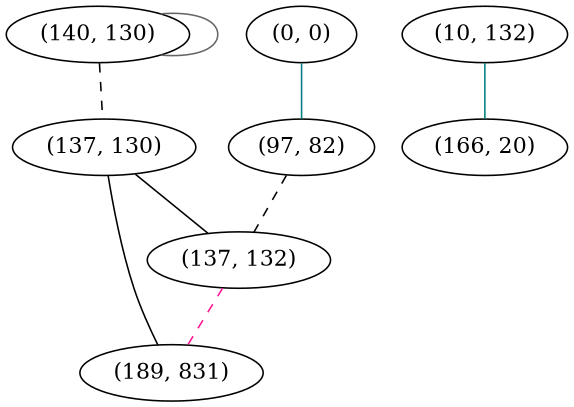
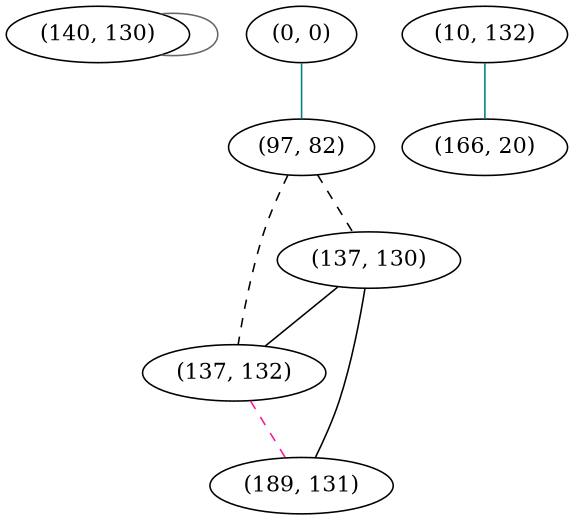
edge "(140, 130)" -- "(137, 130)": now "(97, 82)" -- "(137, 130)"
node "(189, 831)": label "(189, 831)" -> "(189, 131)"
